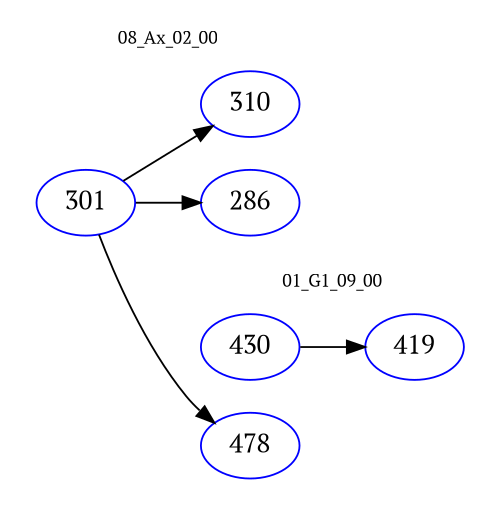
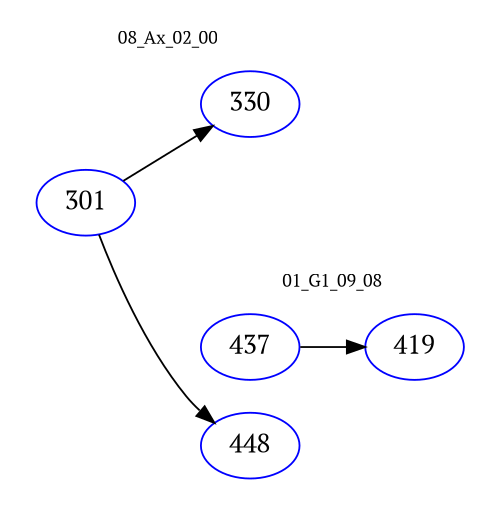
node "310": label "310" -> "330"
node "286": removed
cluster "01_G1_09_00": label "01_G1_09_00" -> "01_G1_09_08"
node "430": label "430" -> "437"
node "478": label "478" -> "448"
